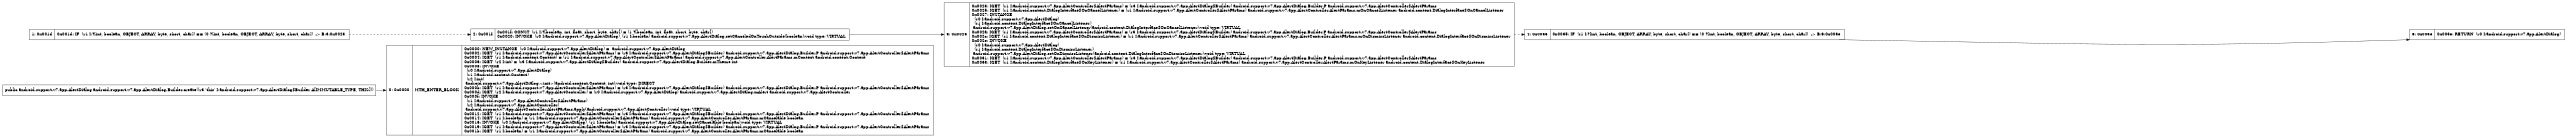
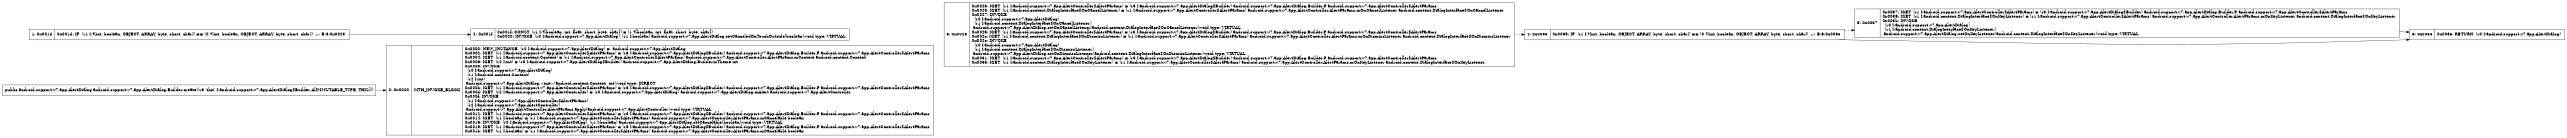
node "3: 0x0023": text "0x0027: INSTANCE" -> "0x0027: INVOKE"
node "5: 0x0037": added
edge "1: 0x001d" -> "2: 0x001f": style dashed -> solid
edge "2: 0x001f" -> "3: 0x0023": removed
node "0: 0x0000": text "MTH_ENTER_BLOCK" -> "MTH_INVOKE_BLOCK"
